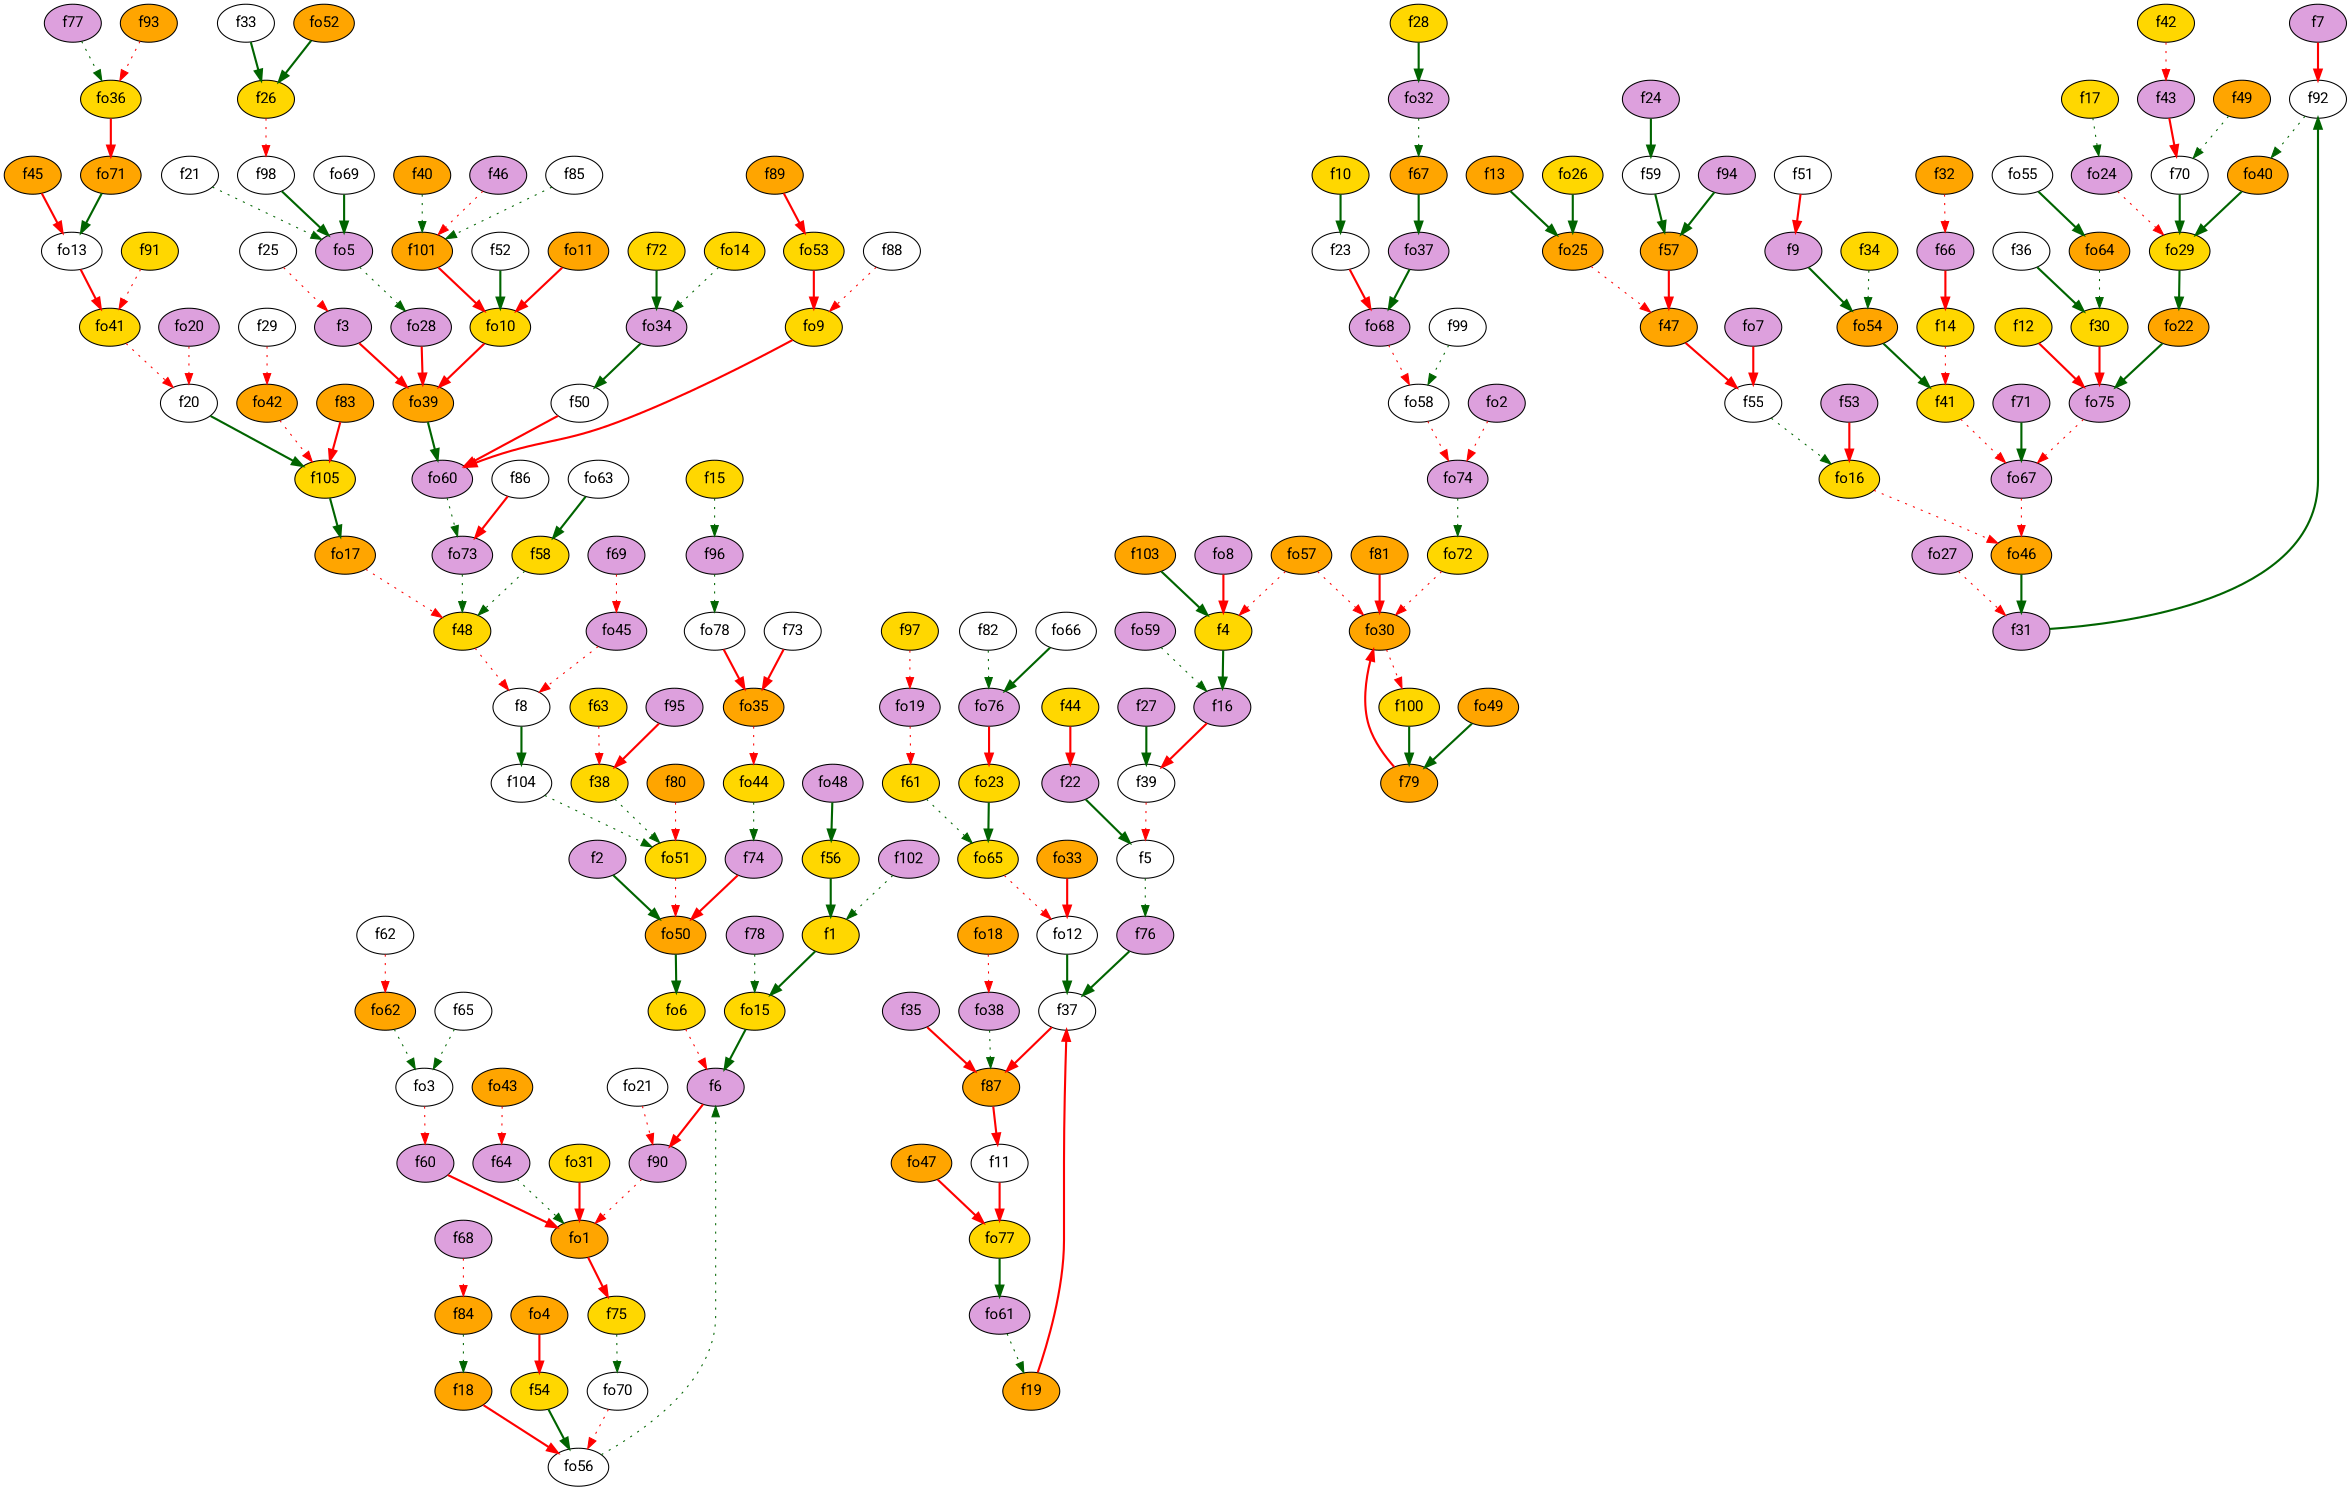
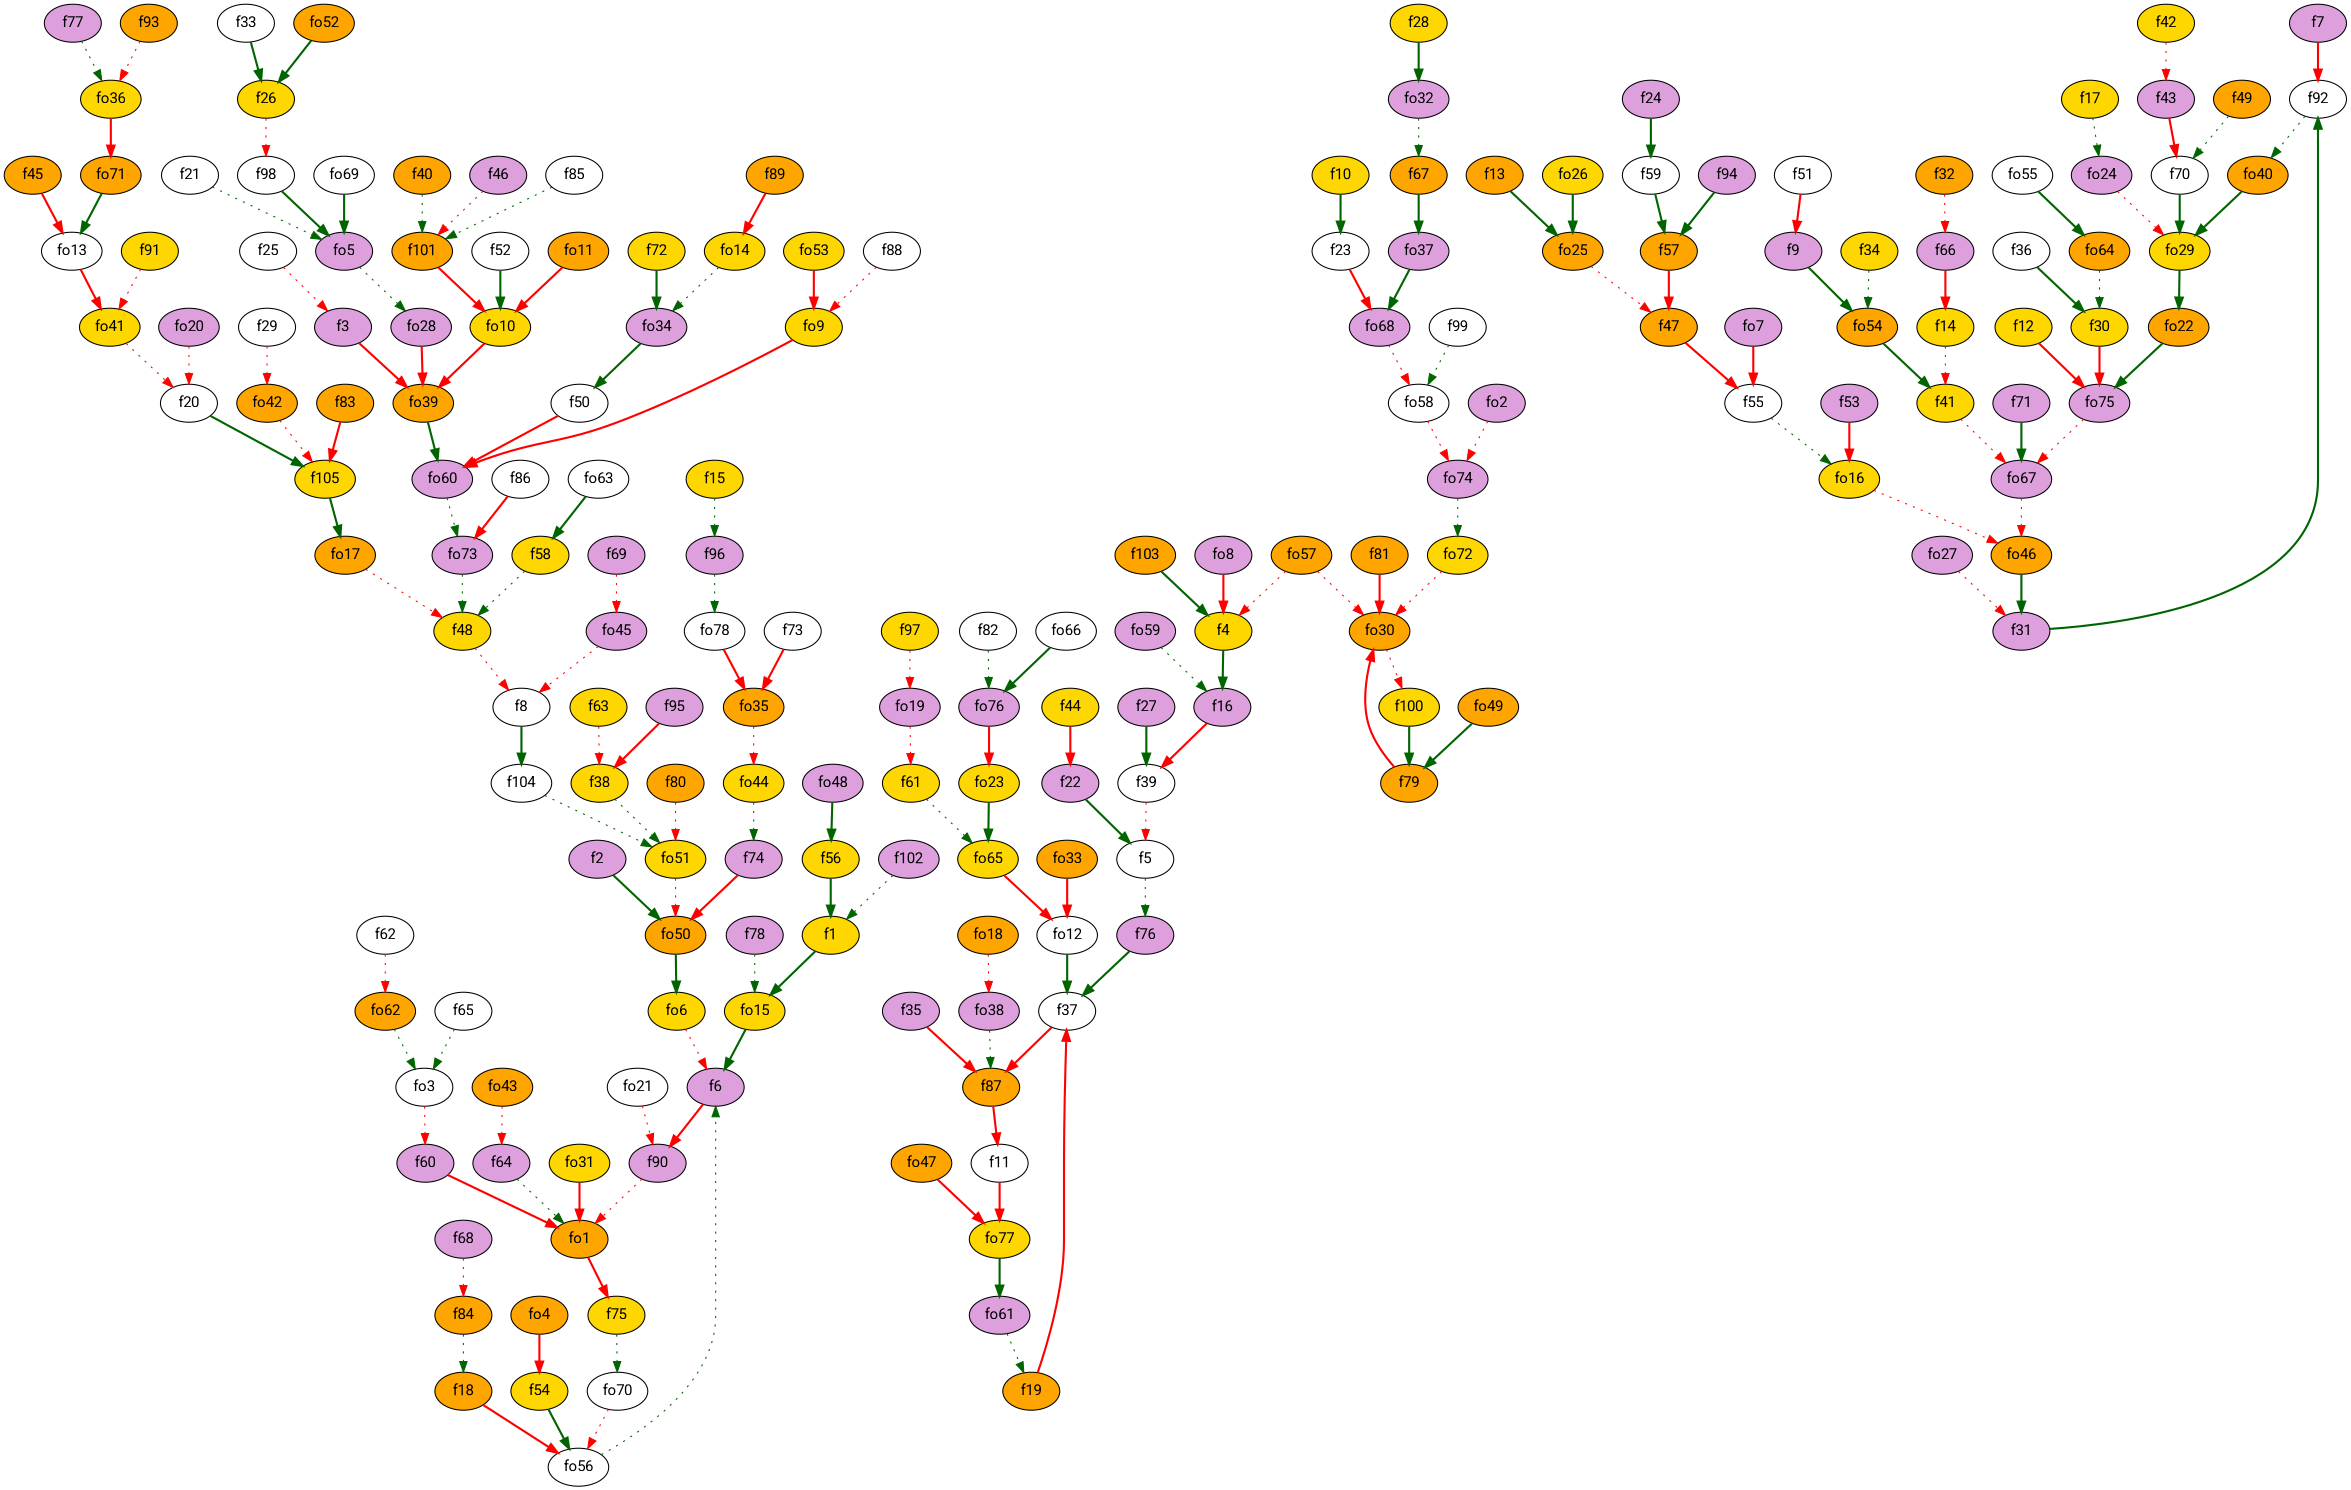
edge "f89" -> "fo53": now "f89" -> "fo14"
edge "fo65" -> "fo12": style dotted -> bold
